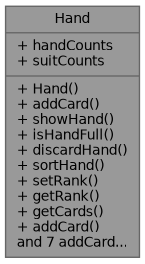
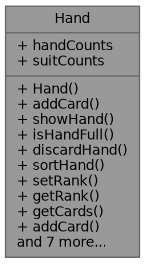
node "Hand": text "and 7 addCard..." -> "and 7 more..."
